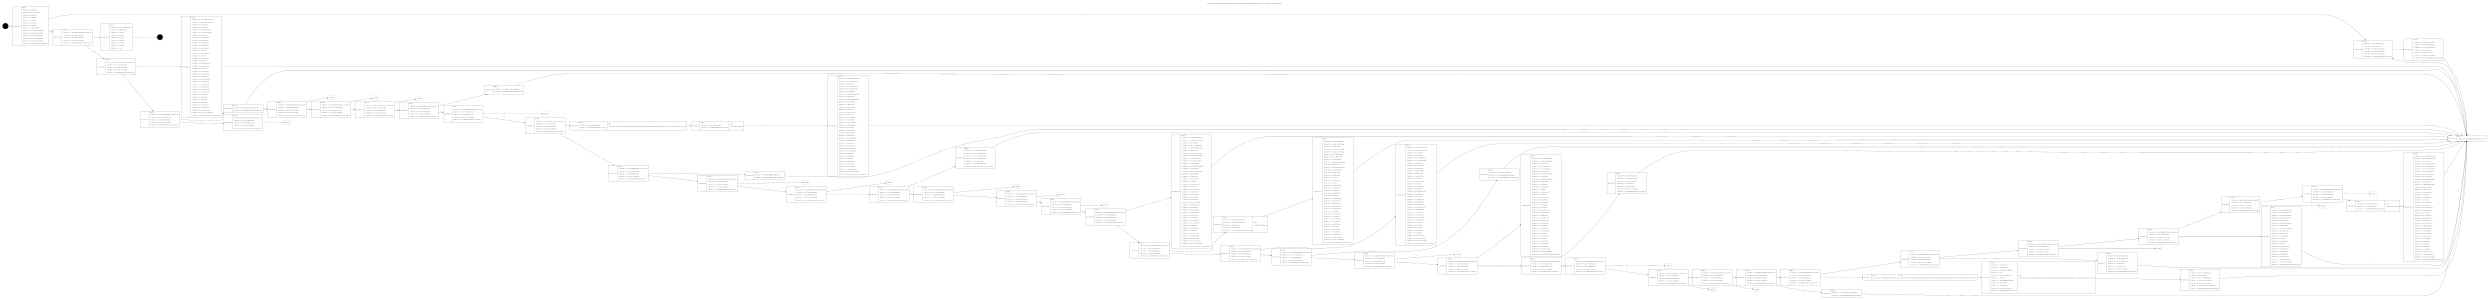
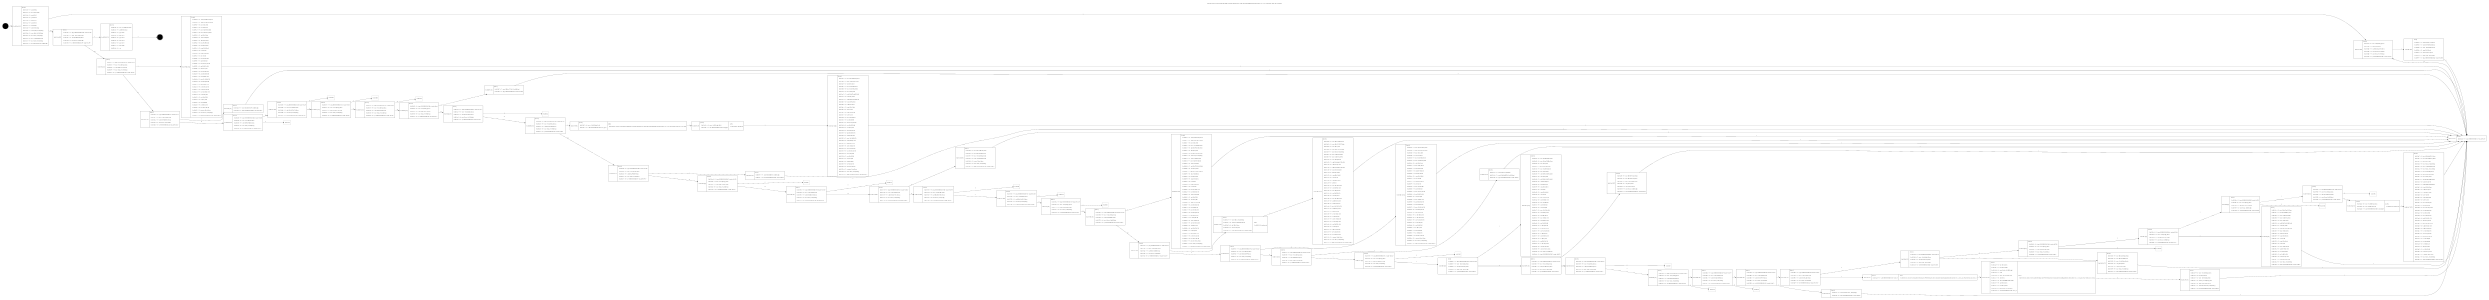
edge "0x401ae4 [12]" -> "0x40163e [25]": now "0x401628 [22]" -> "0x40163e [25]"
